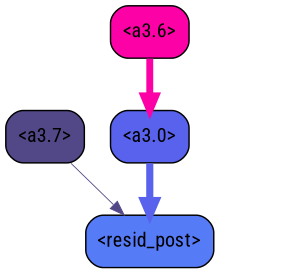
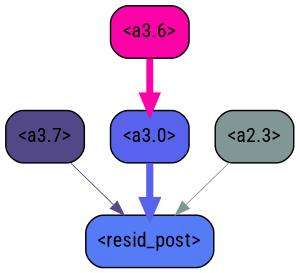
node "<a2.3>": added
